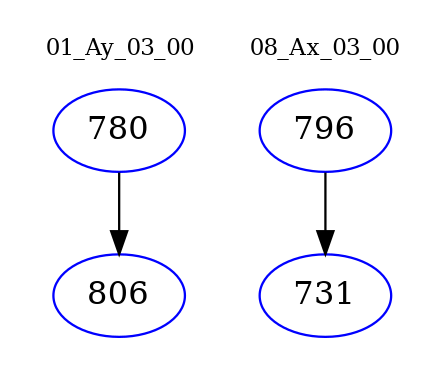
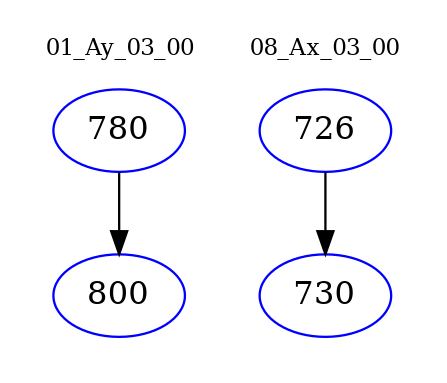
node "796": label "796" -> "726"
node "806": label "806" -> "800"
node "731": label "731" -> "730"
